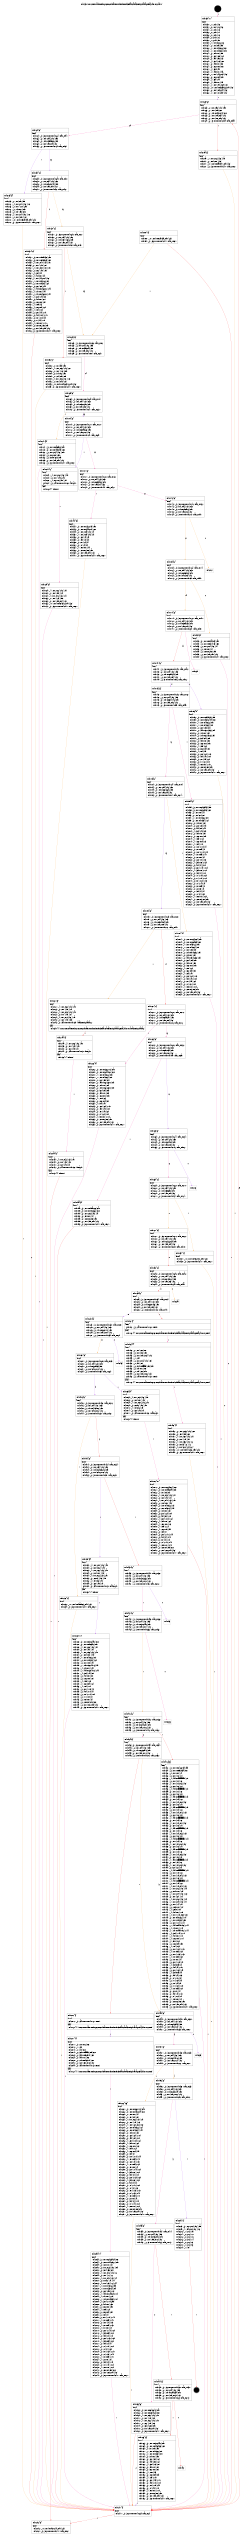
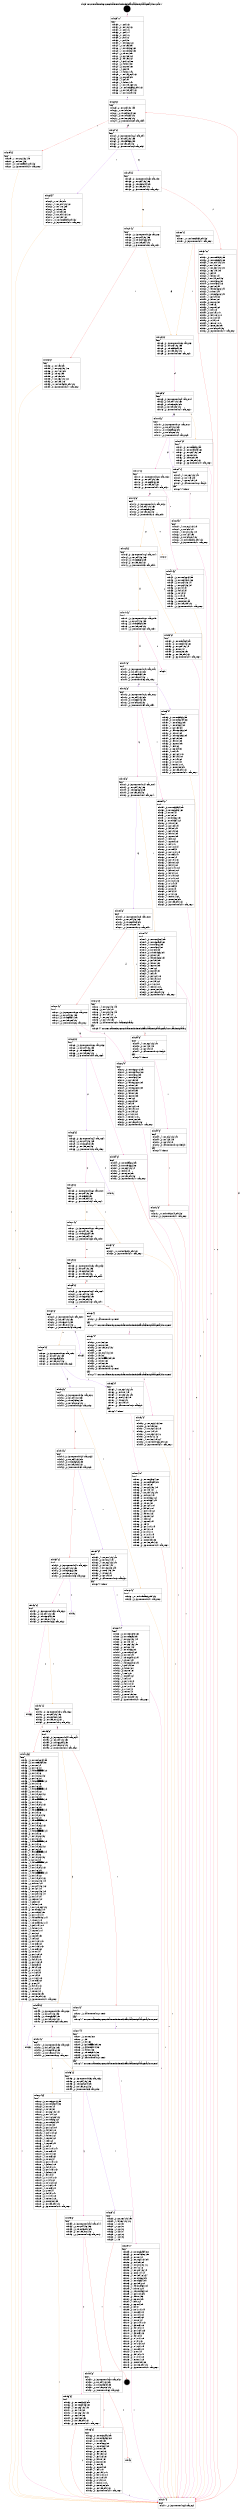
node "0x40239a": removed
edge "0x402477 [5]" -> "0x4021b8 [15]": reversed
